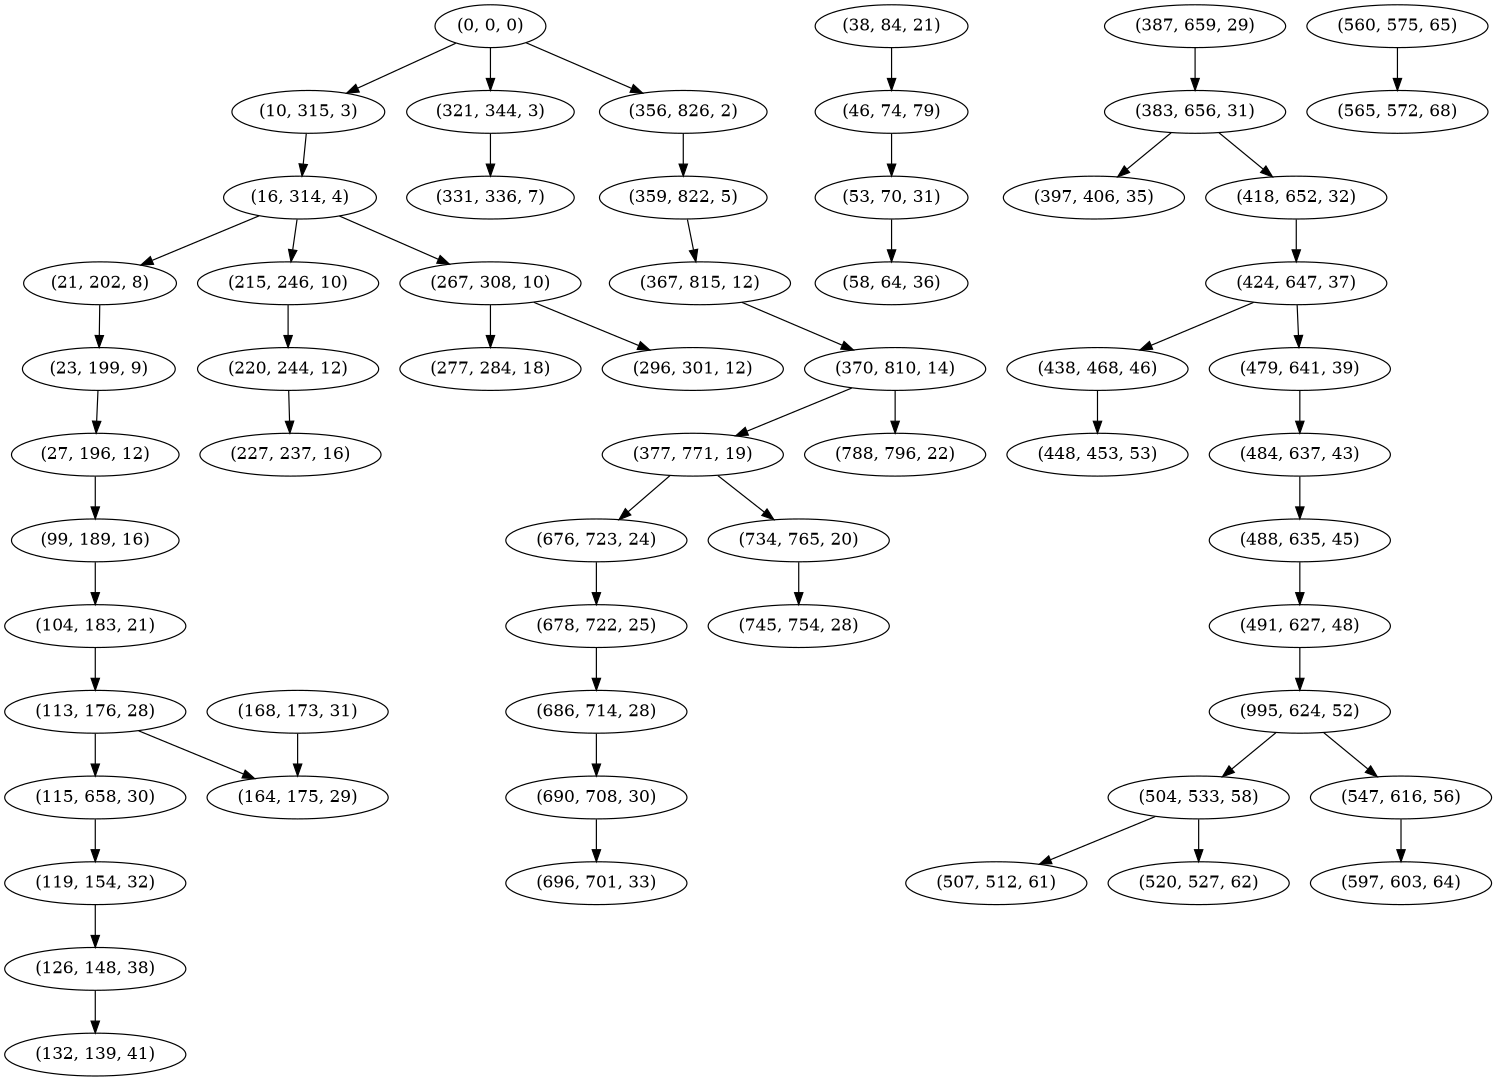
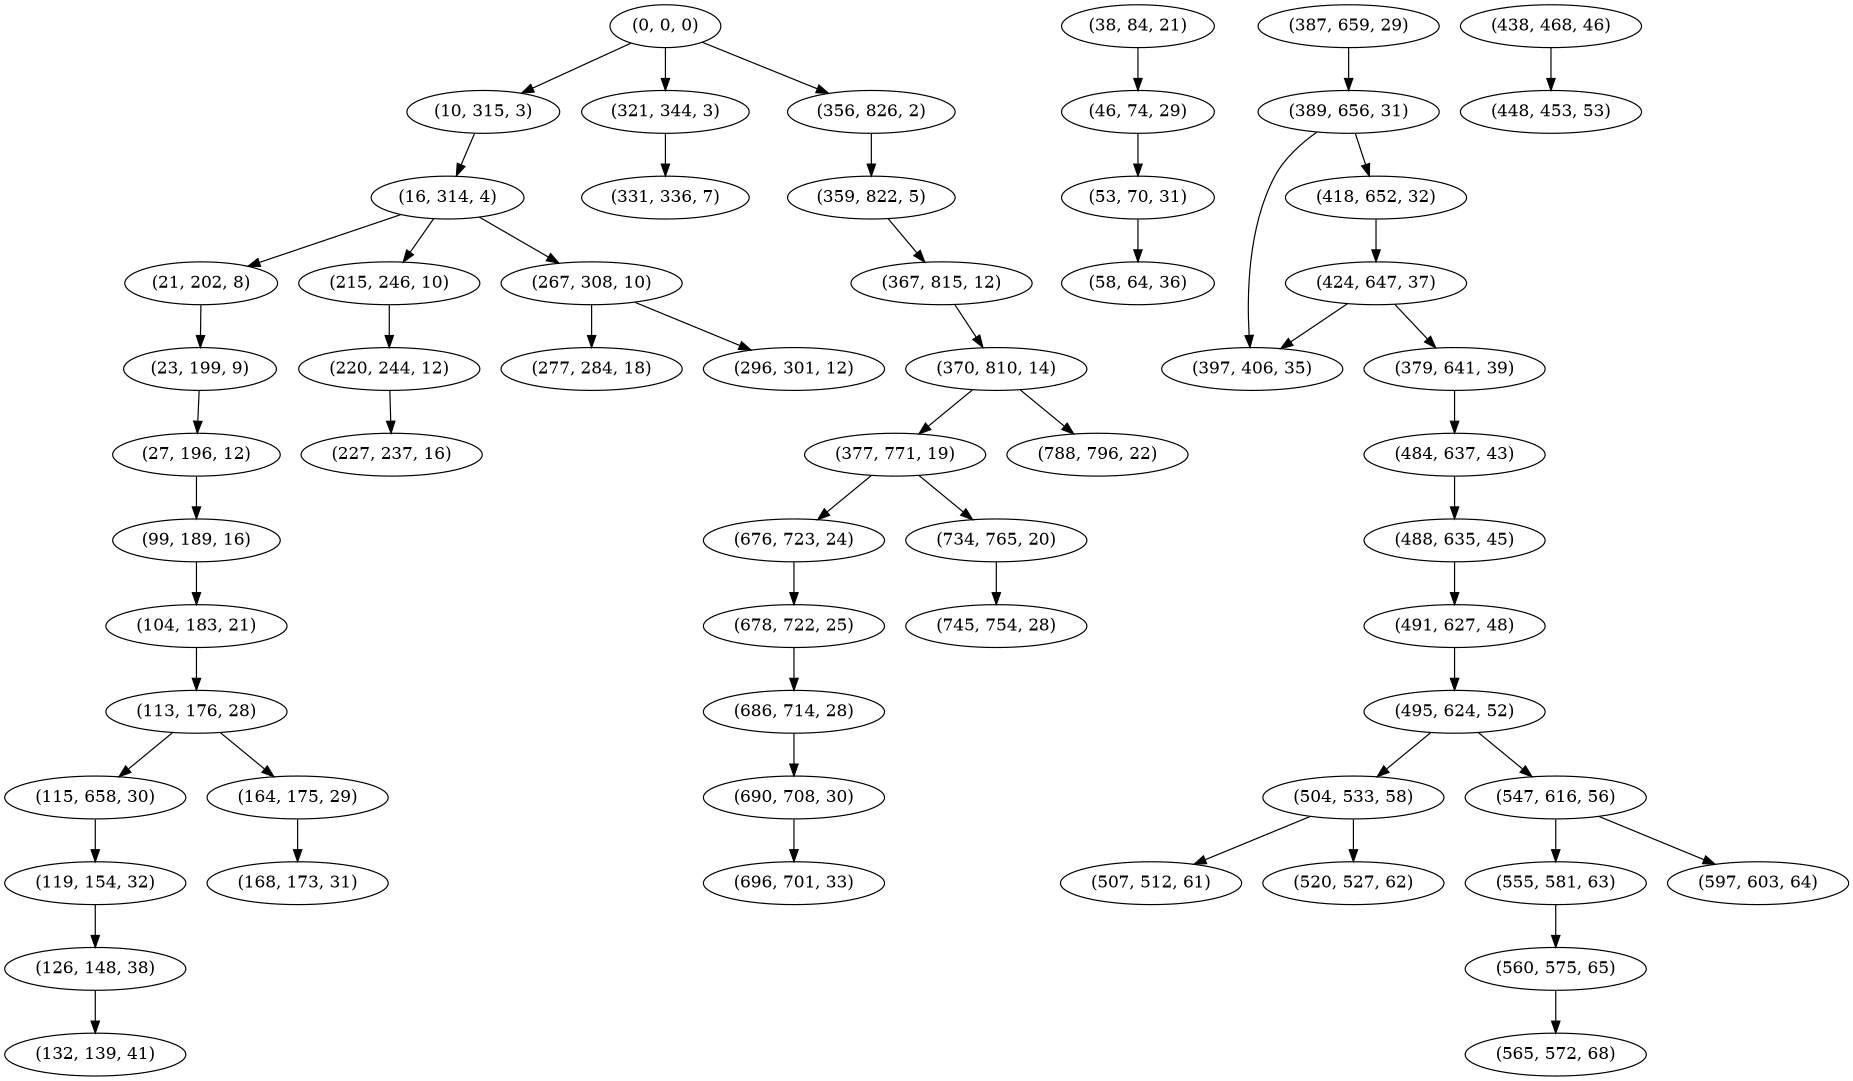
node "(46, 74, 79)": label "(46, 74, 79)" -> "(46, 74, 29)"
node "(383, 656, 31)": label "(383, 656, 31)" -> "(389, 656, 31)"
edge "(424, 647, 37)" -> "(438, 468, 46)": now "(424, 647, 37)" -> "(397, 406, 35)"
node "(479, 641, 39)": label "(479, 641, 39)" -> "(379, 641, 39)"
node "(995, 624, 52)": label "(995, 624, 52)" -> "(495, 624, 52)"
edge "(168, 173, 31)" -> "(164, 175, 29)": reversed
node "(555, 581, 63)": added
